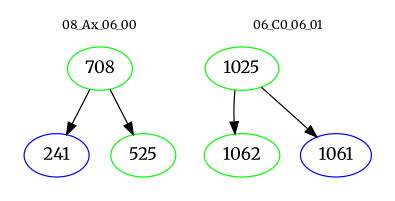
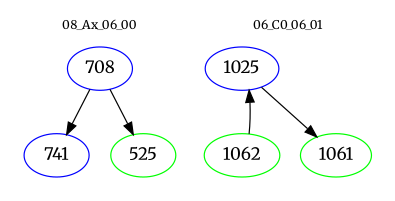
node "708": color green -> blue
node "1025": color green -> blue
edge "1025" -> "1062": reversed
node "241": label "241" -> "741"
node "1061": color blue -> green
